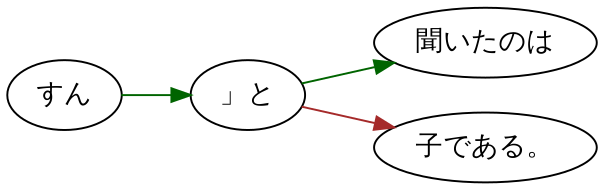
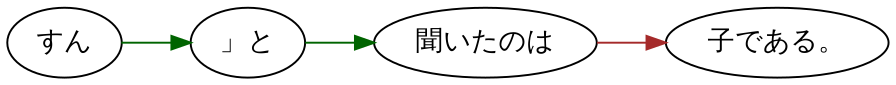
edge "」と" -> "子である。": now "聞いたのは" -> "子である。"
